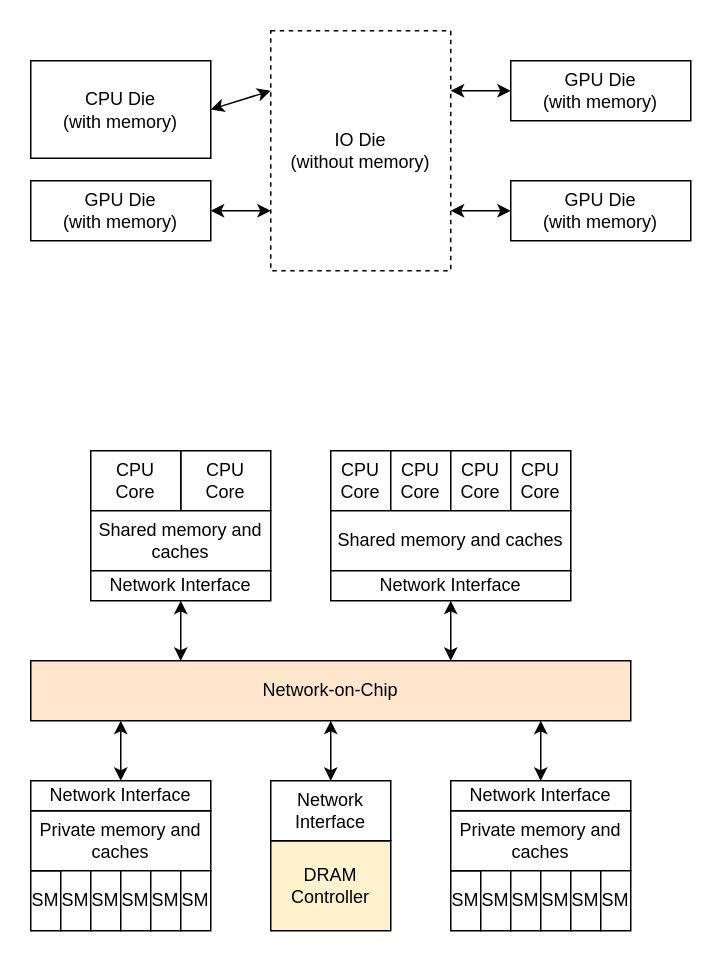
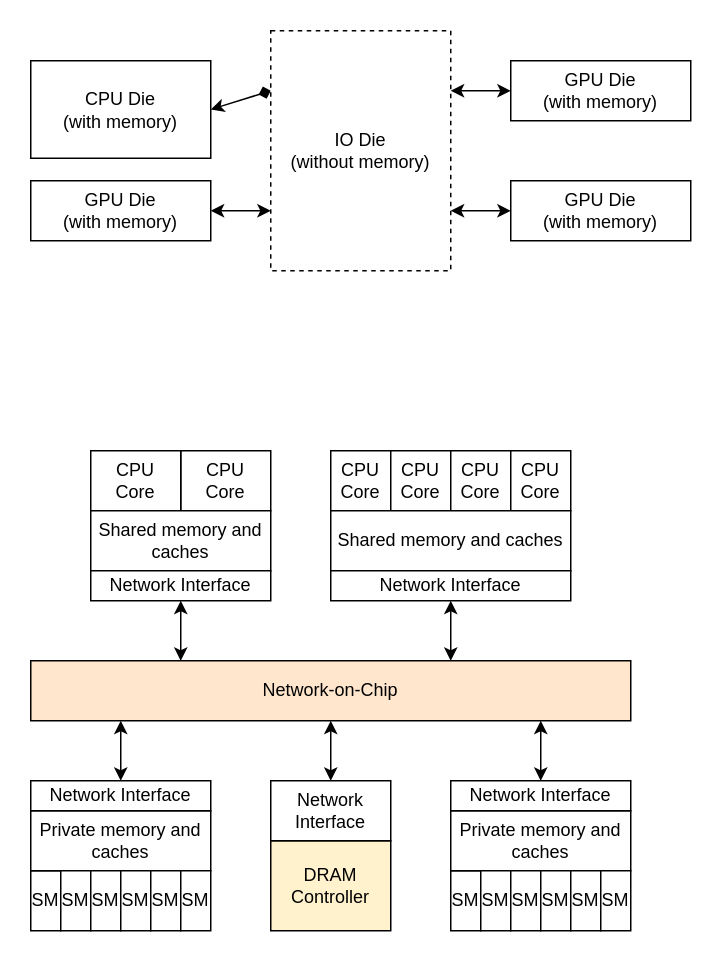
edge "CPU Die(with memory)" -- "IO Die(without memory)": arrowhead classic -> diamond
